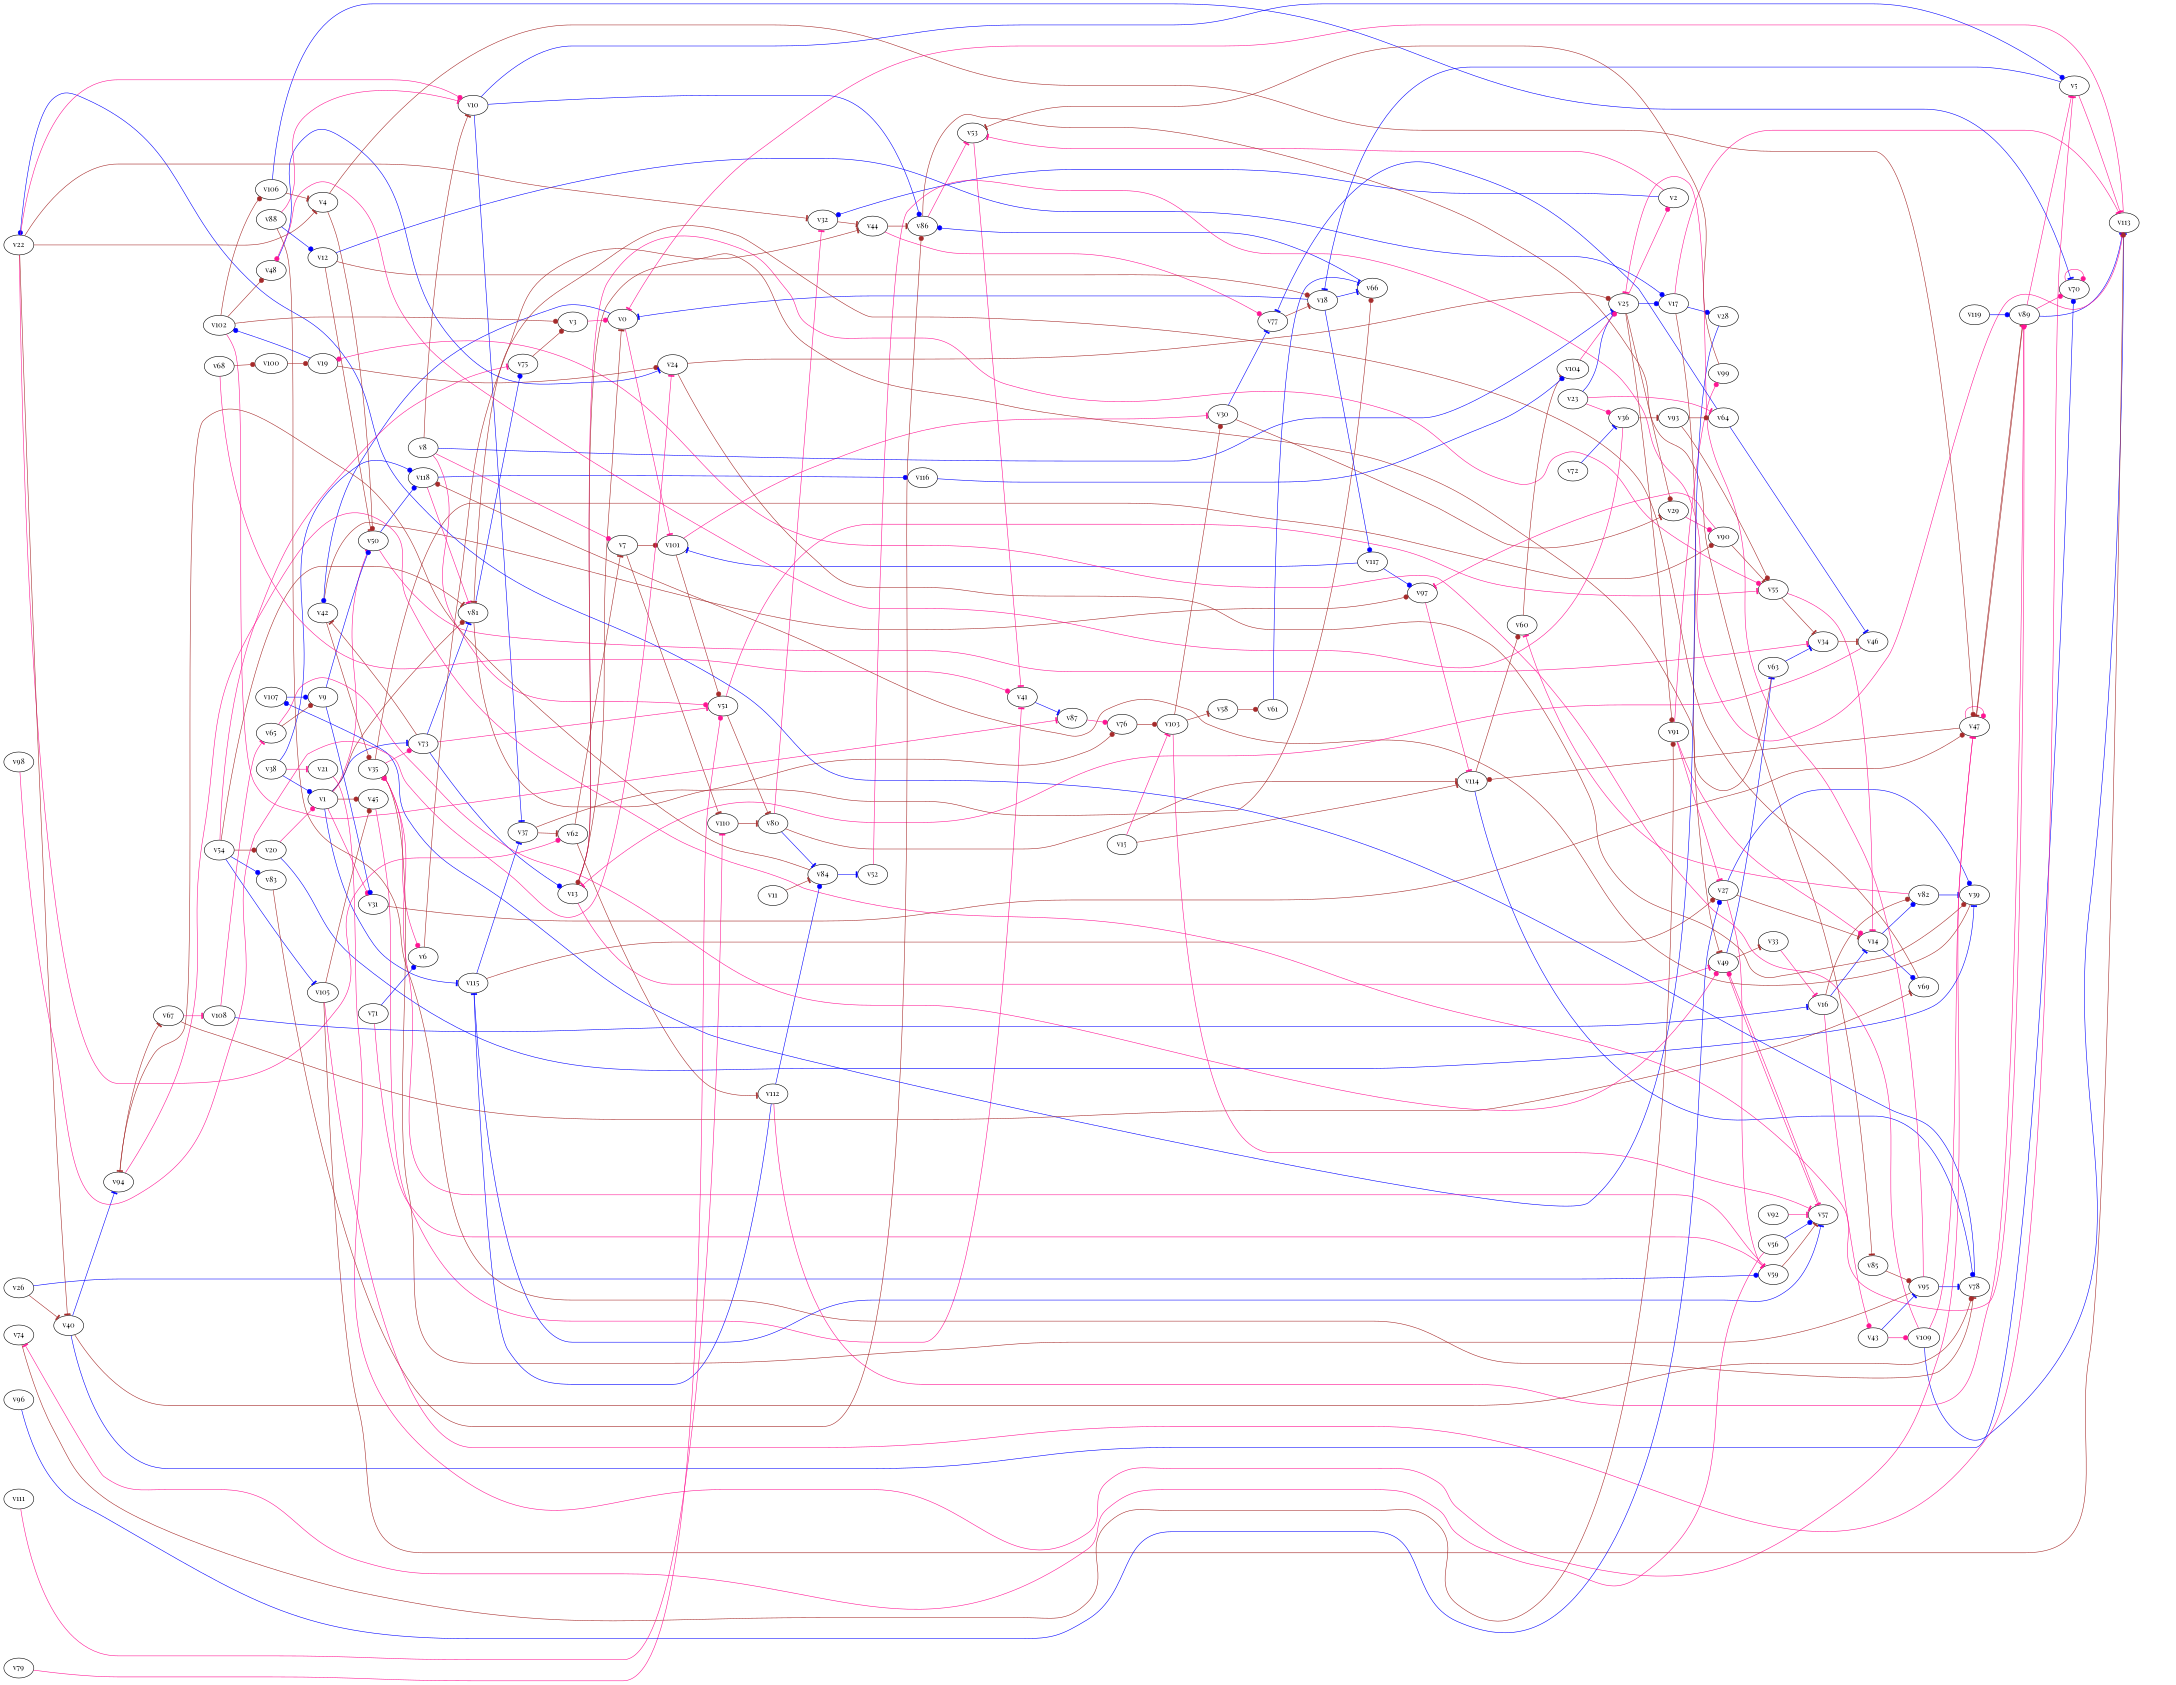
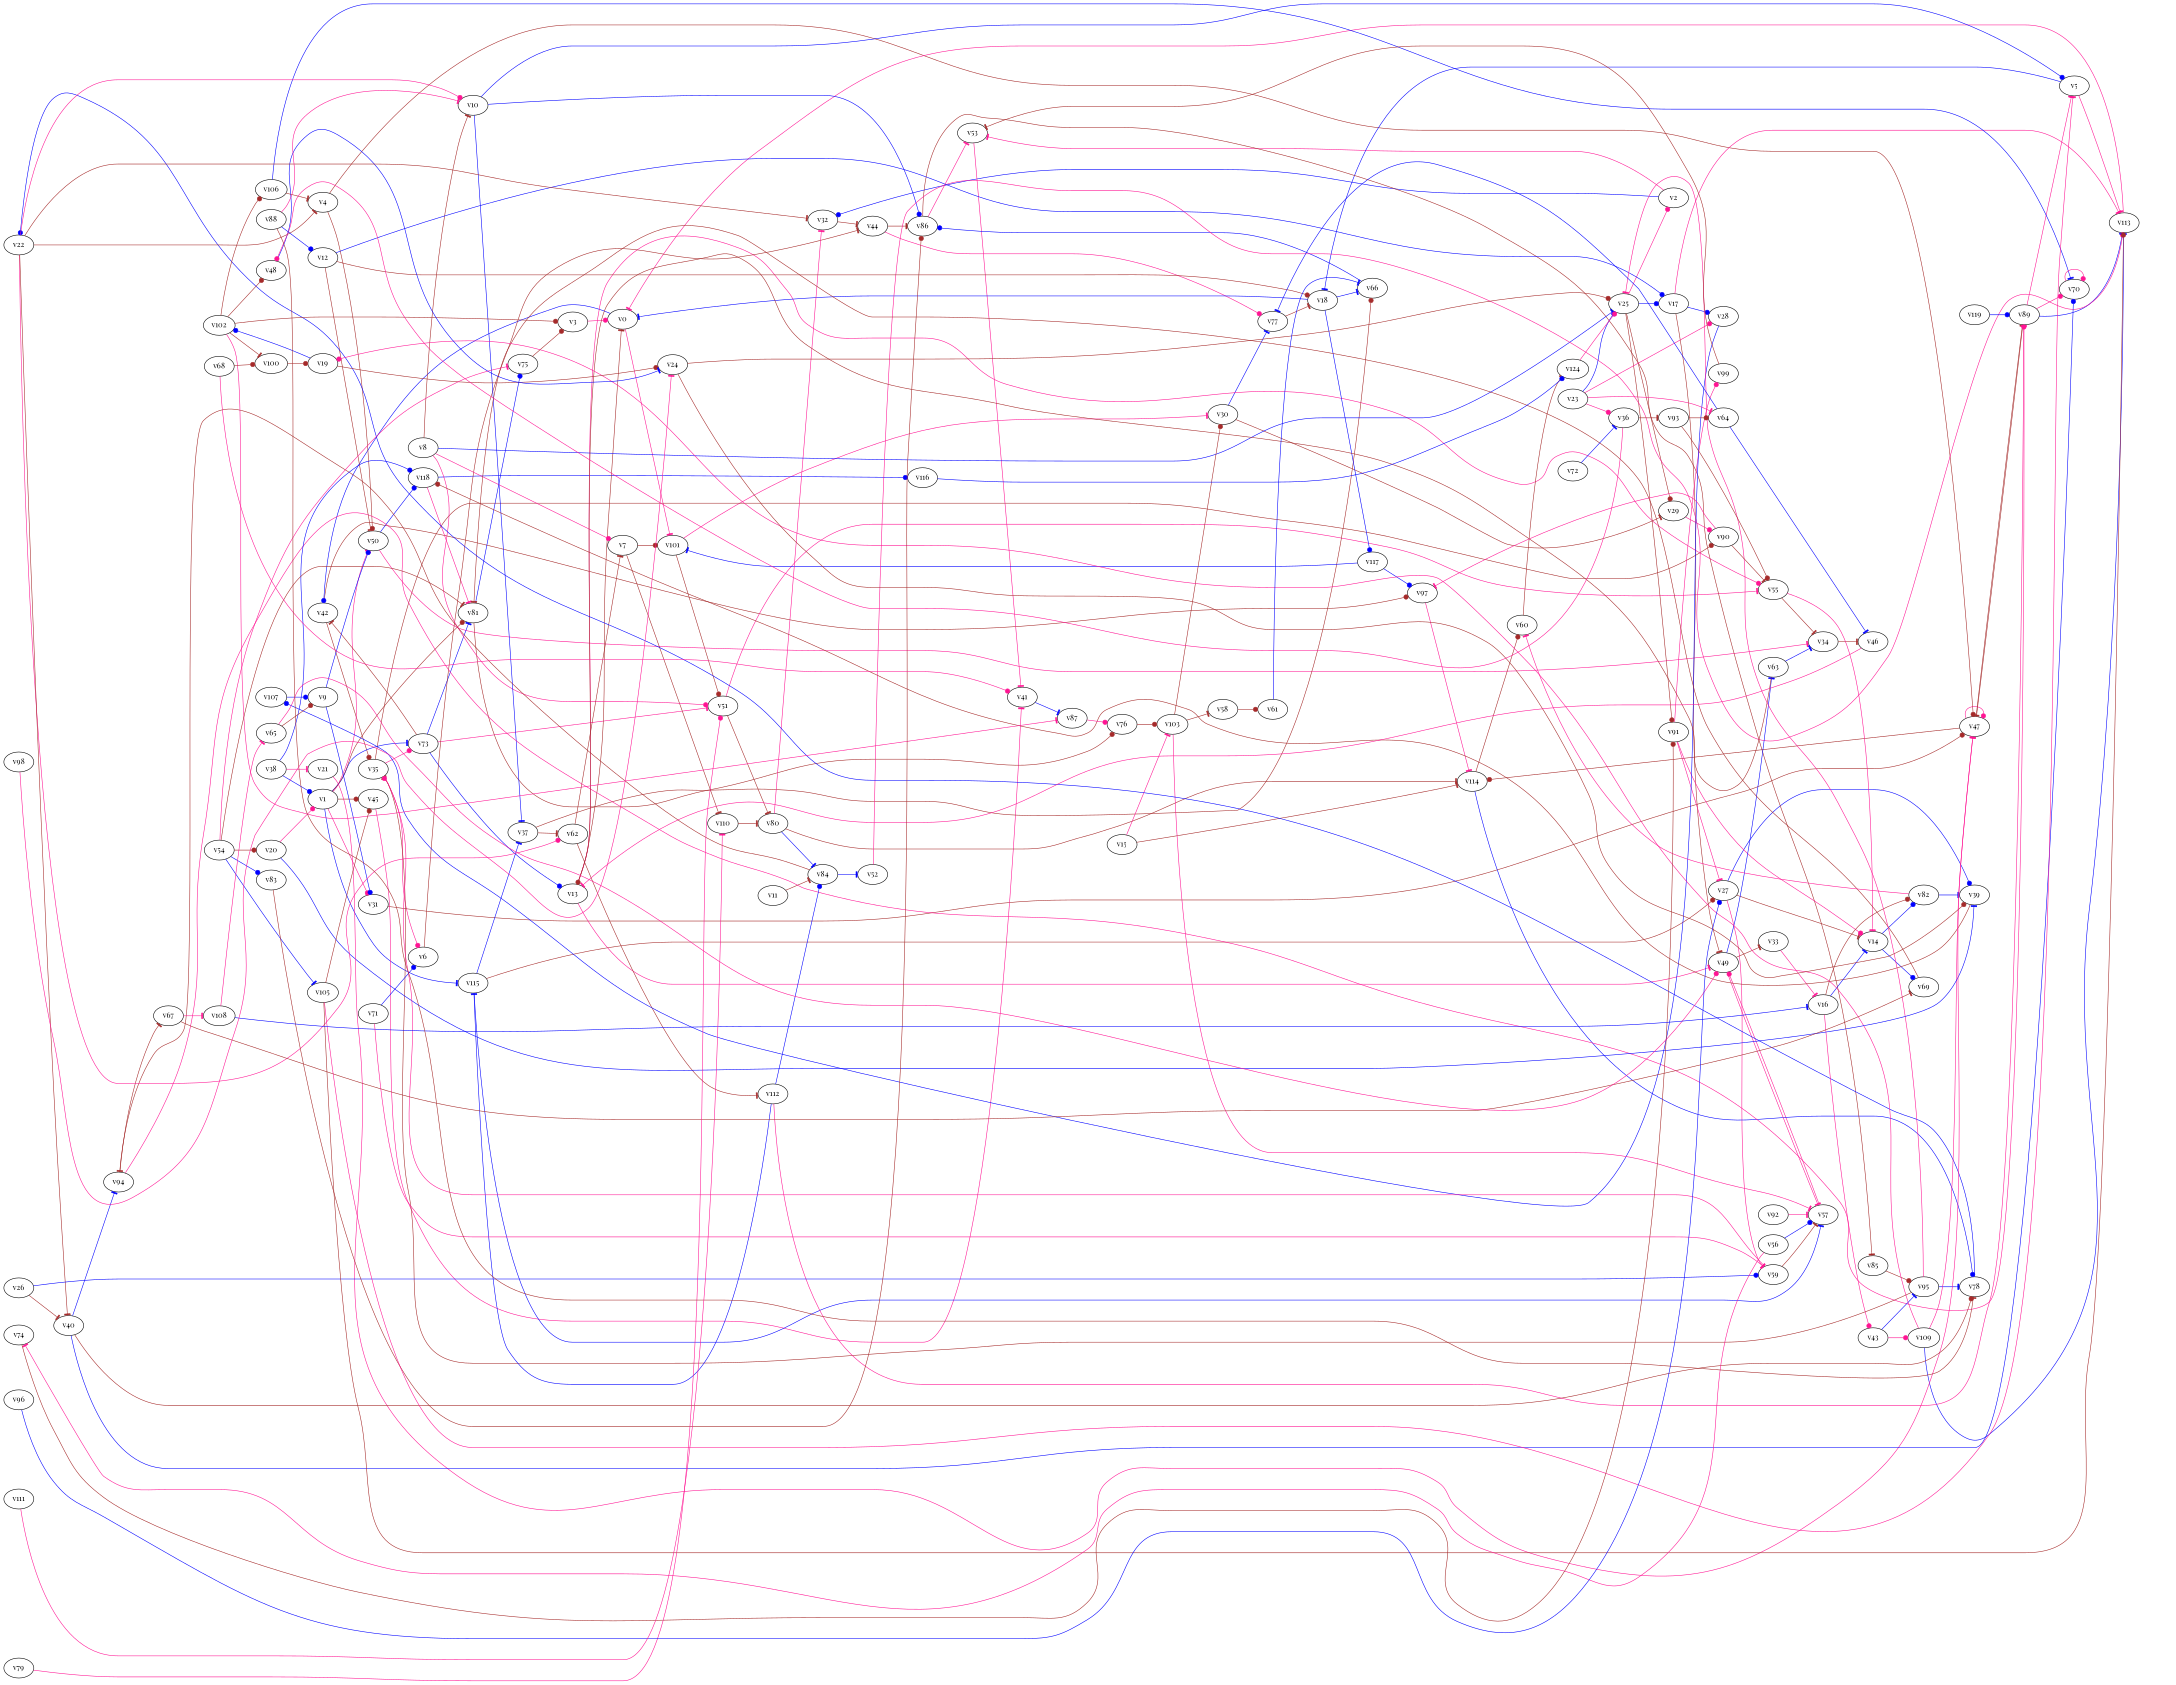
edge "v102" -> "v100": added
edge "v23" -> "v28": added
node "v104": label "v104" -> "v124"
